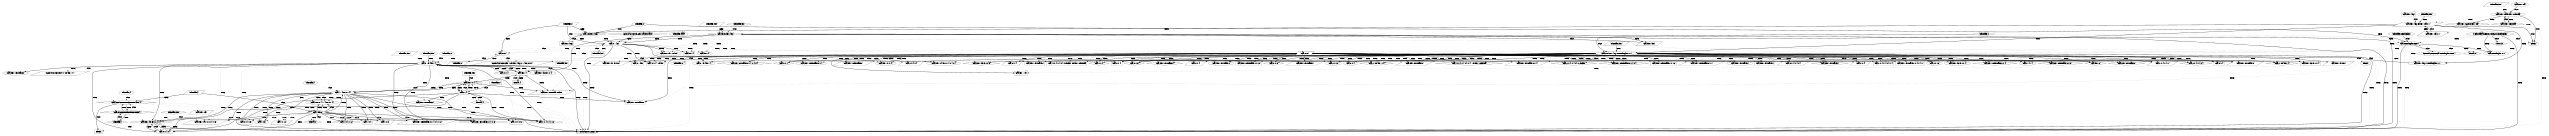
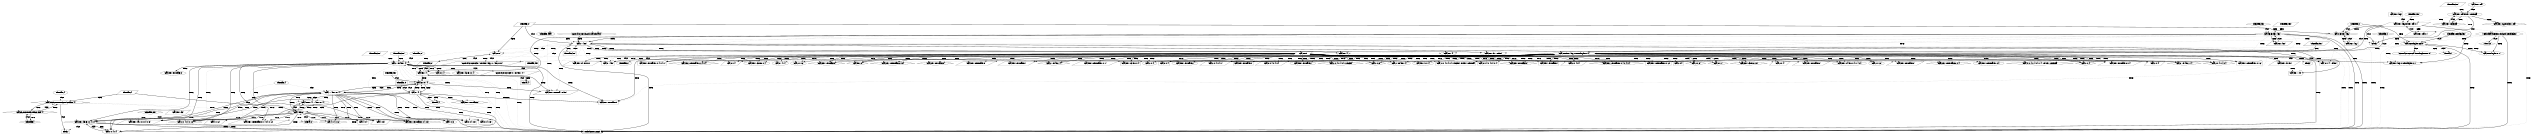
node "(Call,l = BSON_UINT32_FROM_LE (l))": label "(Call,l = BSON_UINT32_FROM_LE (l))" -> "(Call,l = BSON_UINT32_BSON_LE (l))"
edge "(Call,o - 4)" -> "(Call,iter->raw + o + l + 3)": added, label "DDG:"
